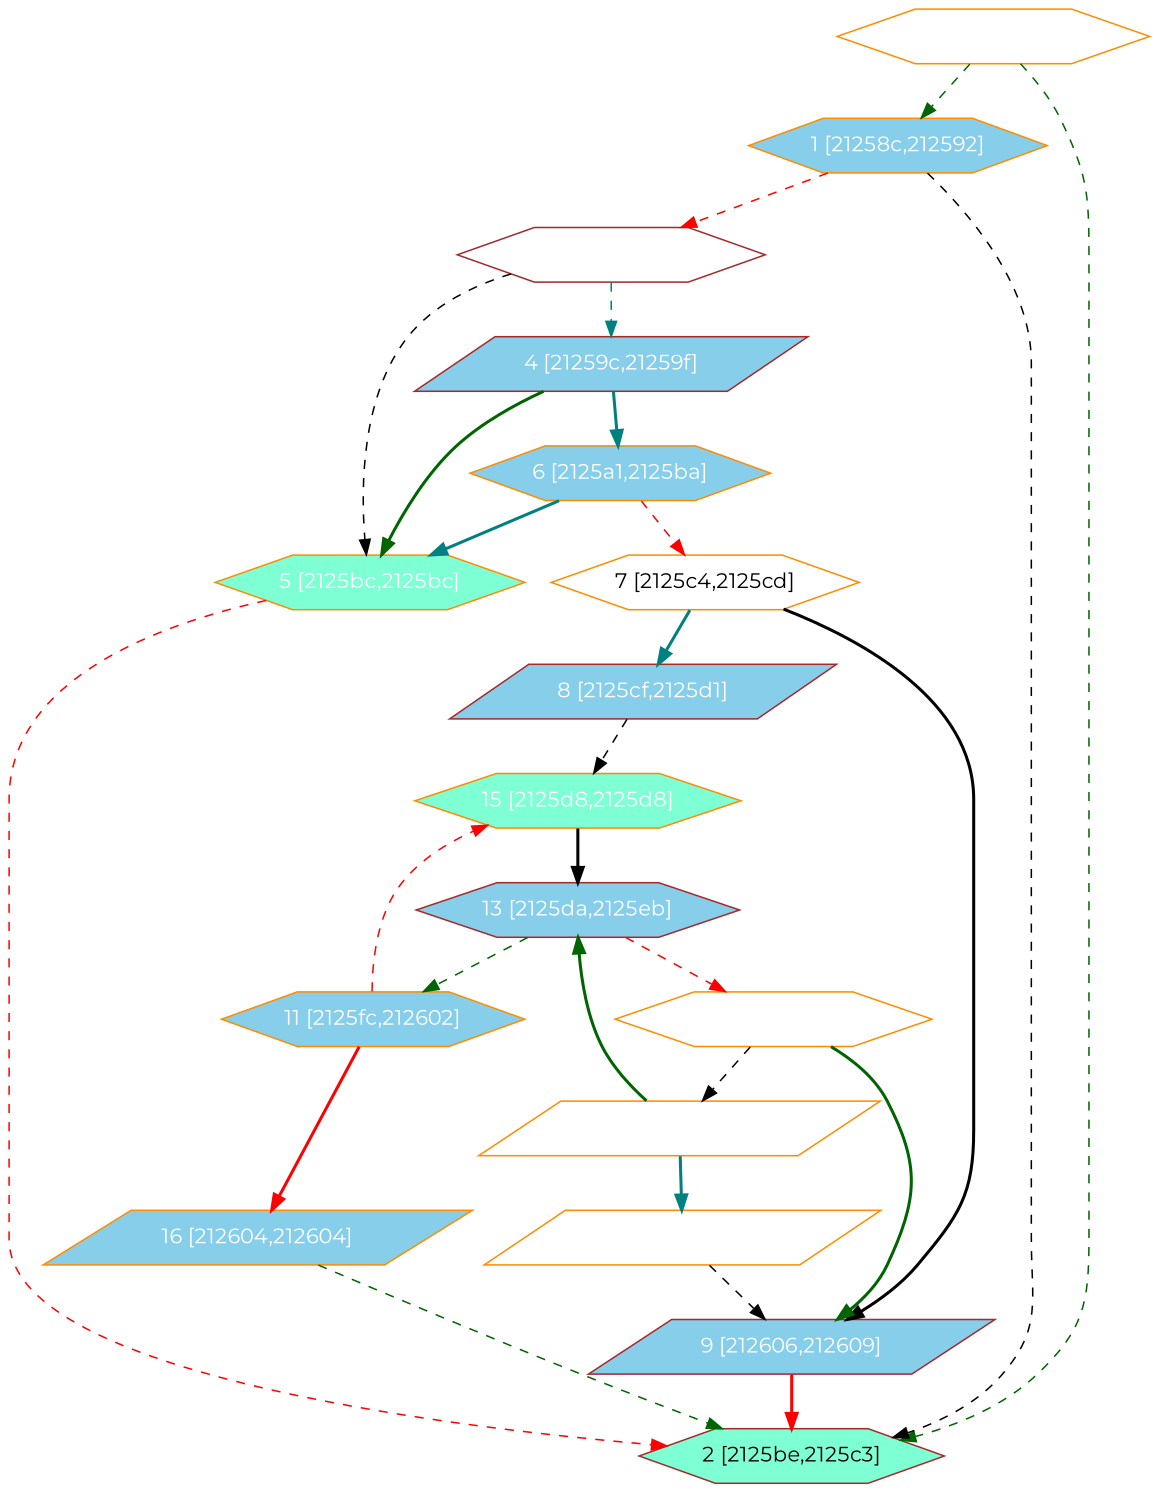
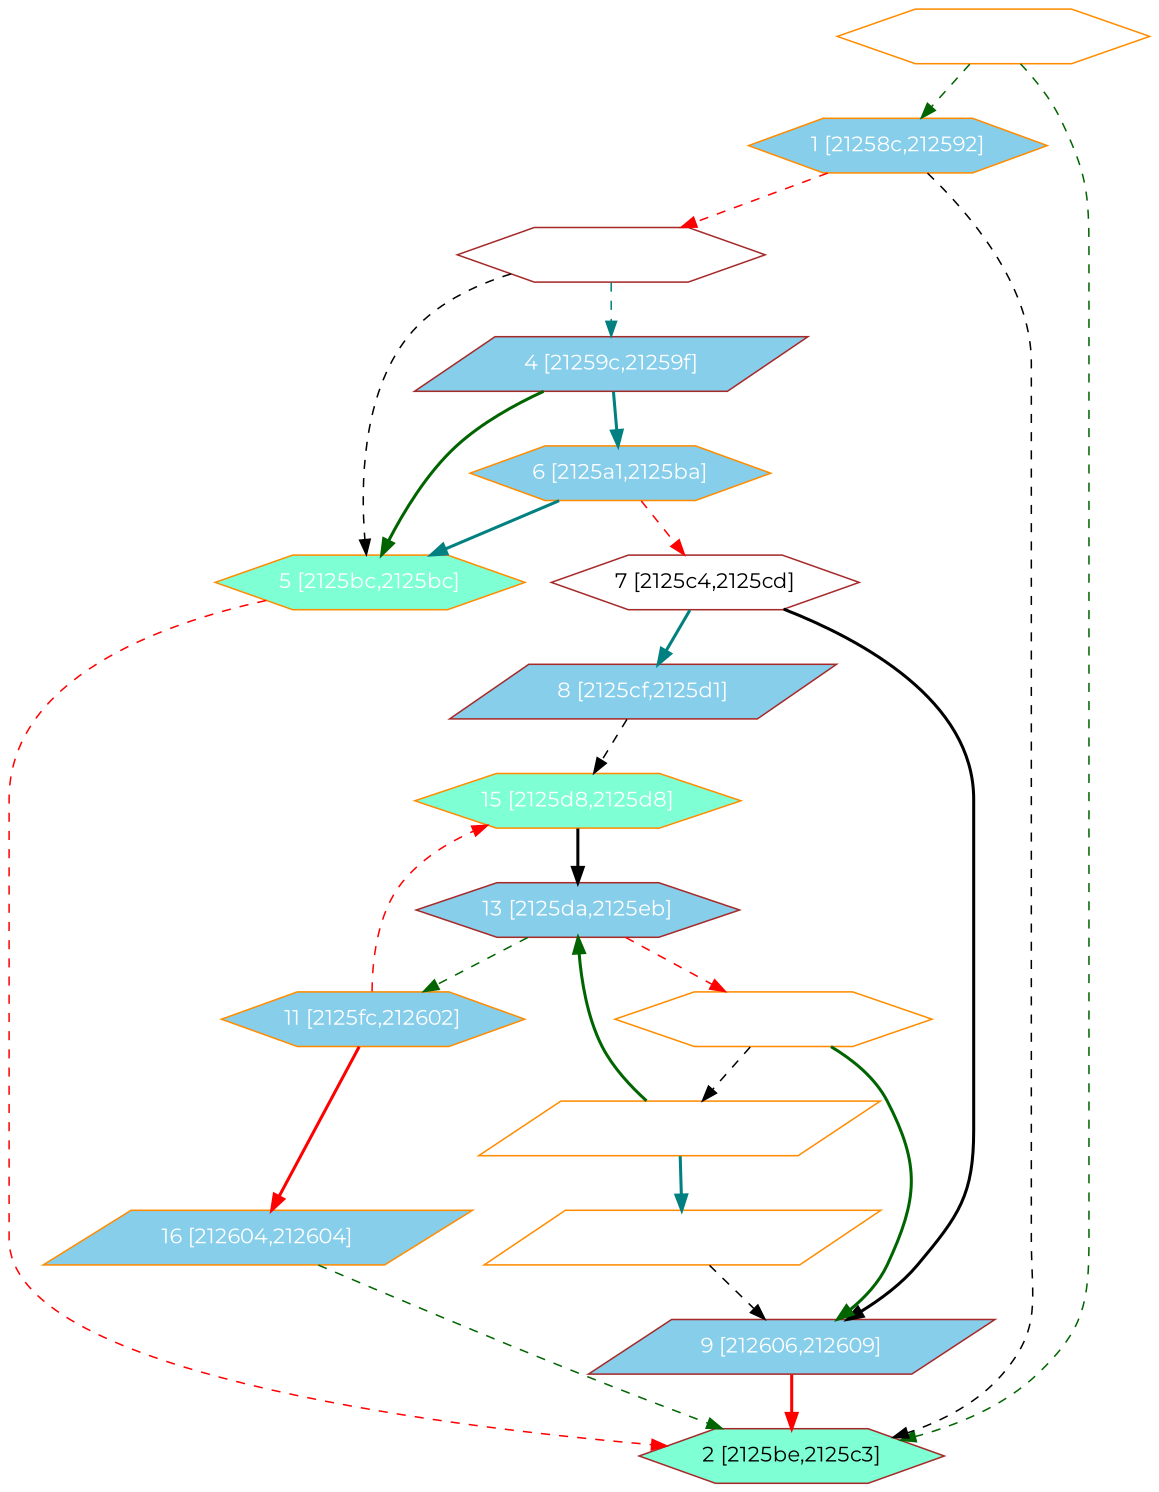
node "7 [2125c4,2125cd]": color darkorange -> brown
